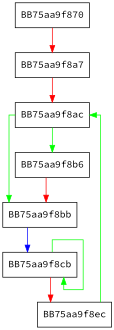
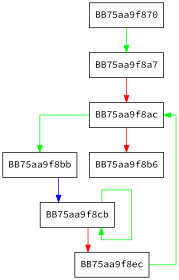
edge "BB75aa9f870" -> "BB75aa9f8a7": color red -> green
edge "BB75aa9f8ac" -> "BB75aa9f8b6": color green -> red
edge "BB75aa9f8b6" -> "BB75aa9f8bb": removed
